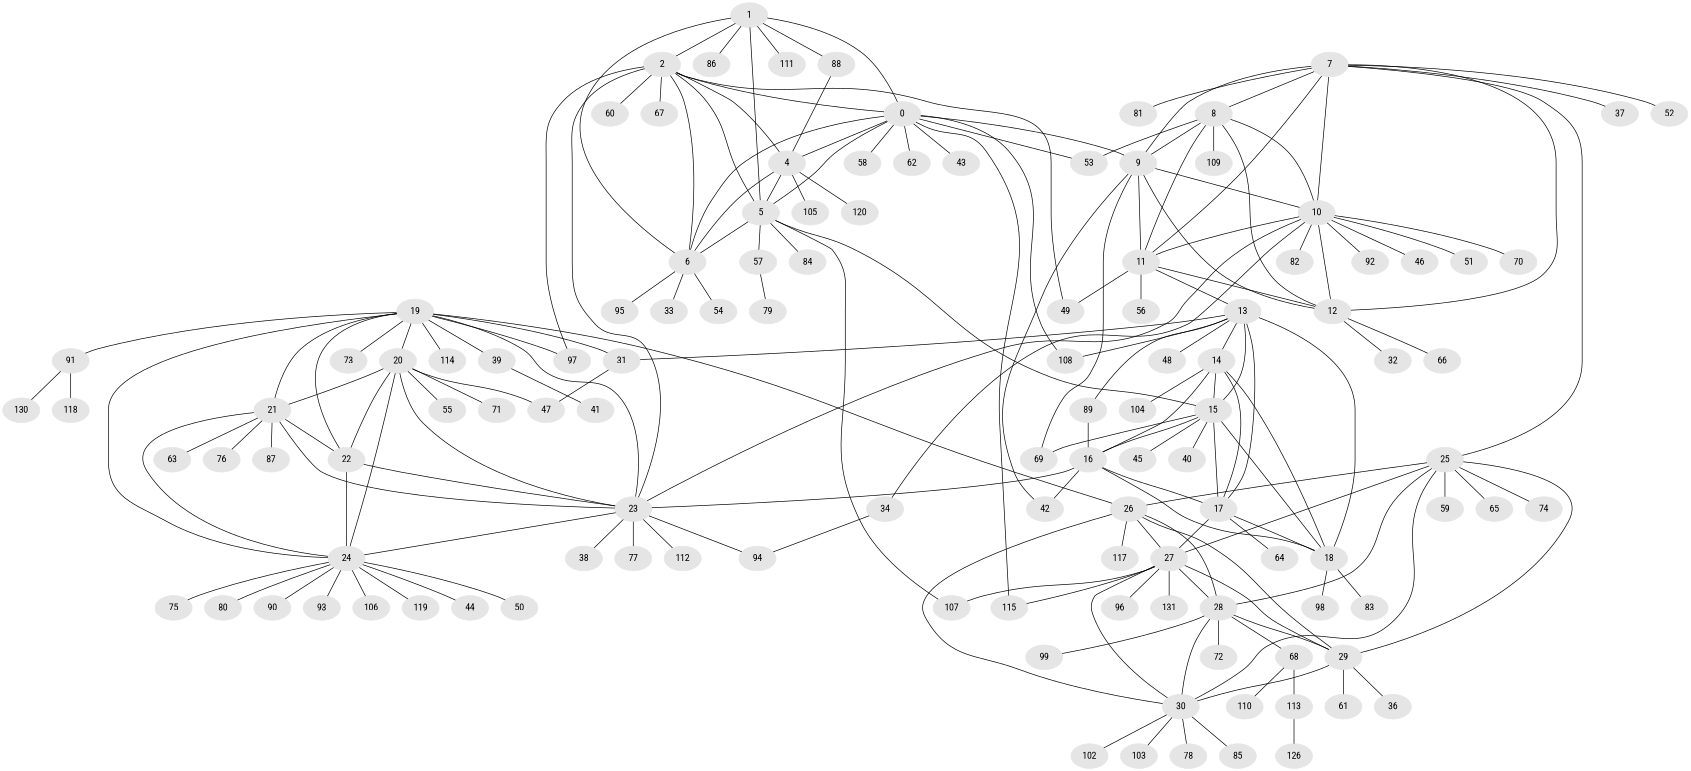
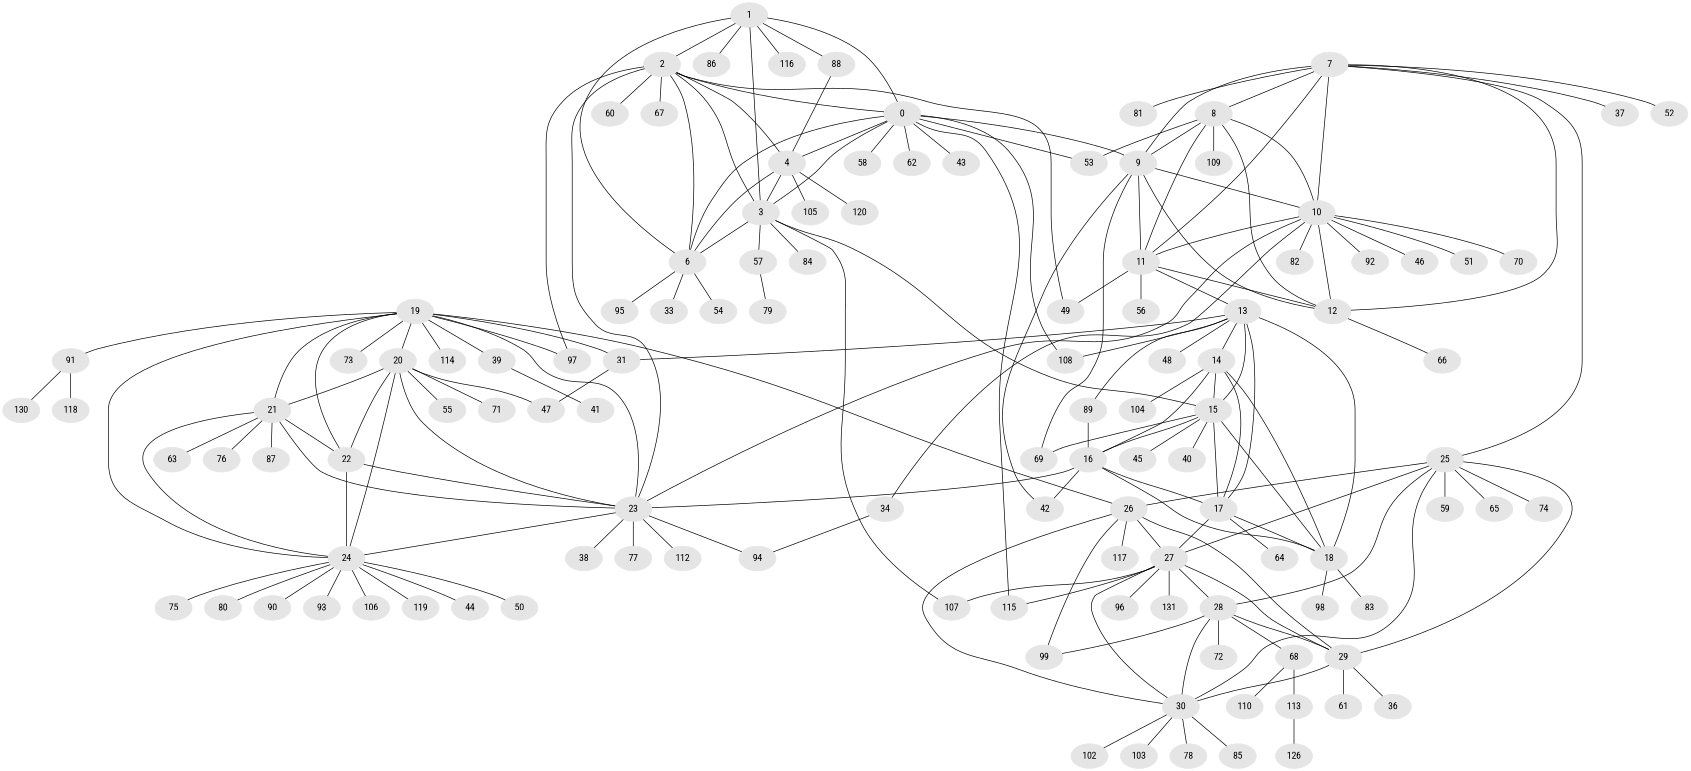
node "111": label "111" -> "116"
node "5": label "5" -> "3"
node "32": removed
edge "26" -- "28": now "26" -- "99"
